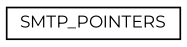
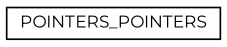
node "SMTP_POINTERS": label "SMTP_POINTERS" -> "POINTERS_POINTERS"
